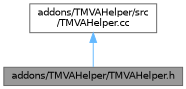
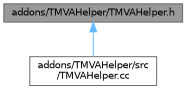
edge "addons/TMVAHelper/TMVAHelper.h" -> "addons/TMVAHelper/src /TMVAHelper.cc": reversed
